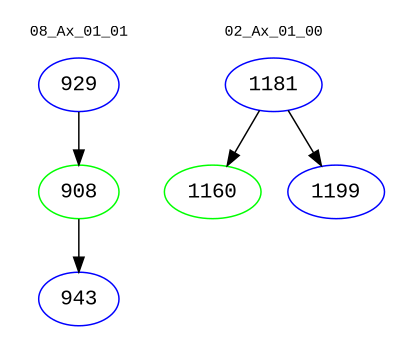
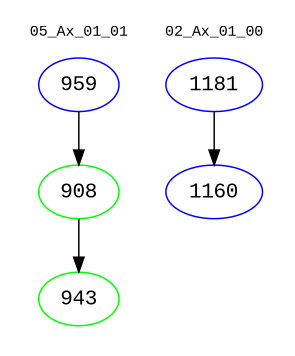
cluster "08_Ax_01_01": label "08_Ax_01_01" -> "05_Ax_01_01"
node "929": label "929" -> "959"
node "1160": color green -> blue
node "1199": removed
node "943": color blue -> green
